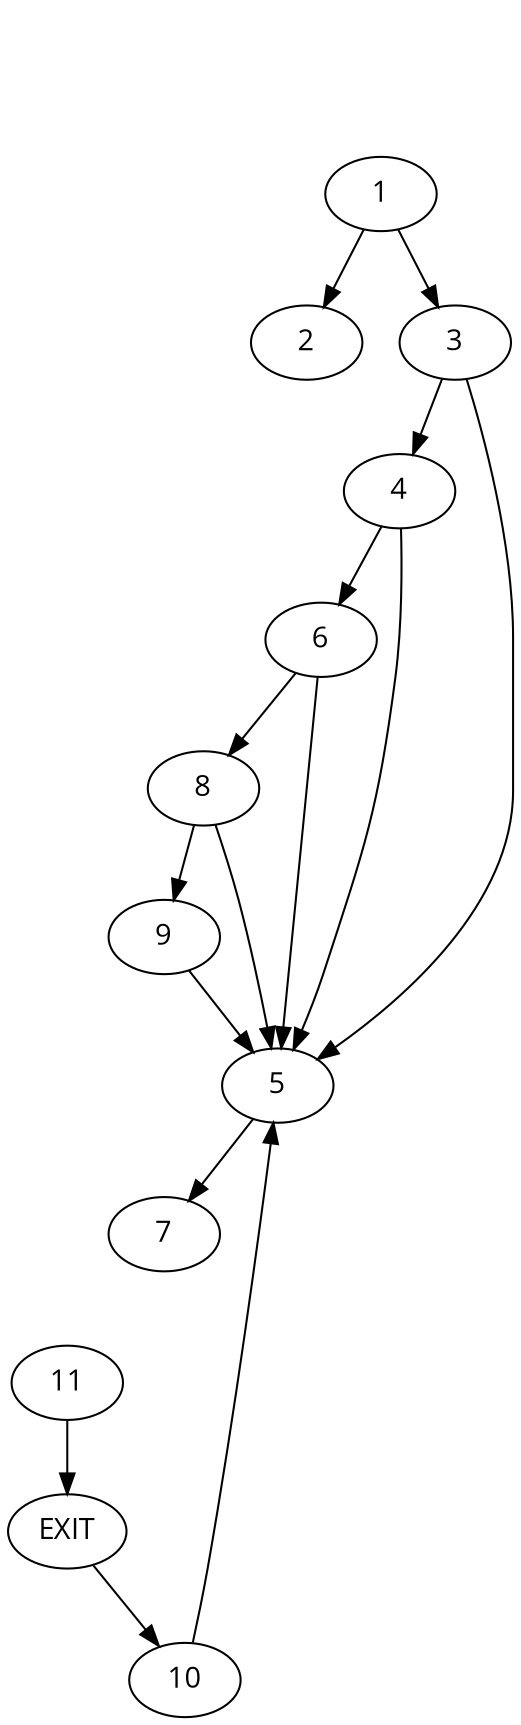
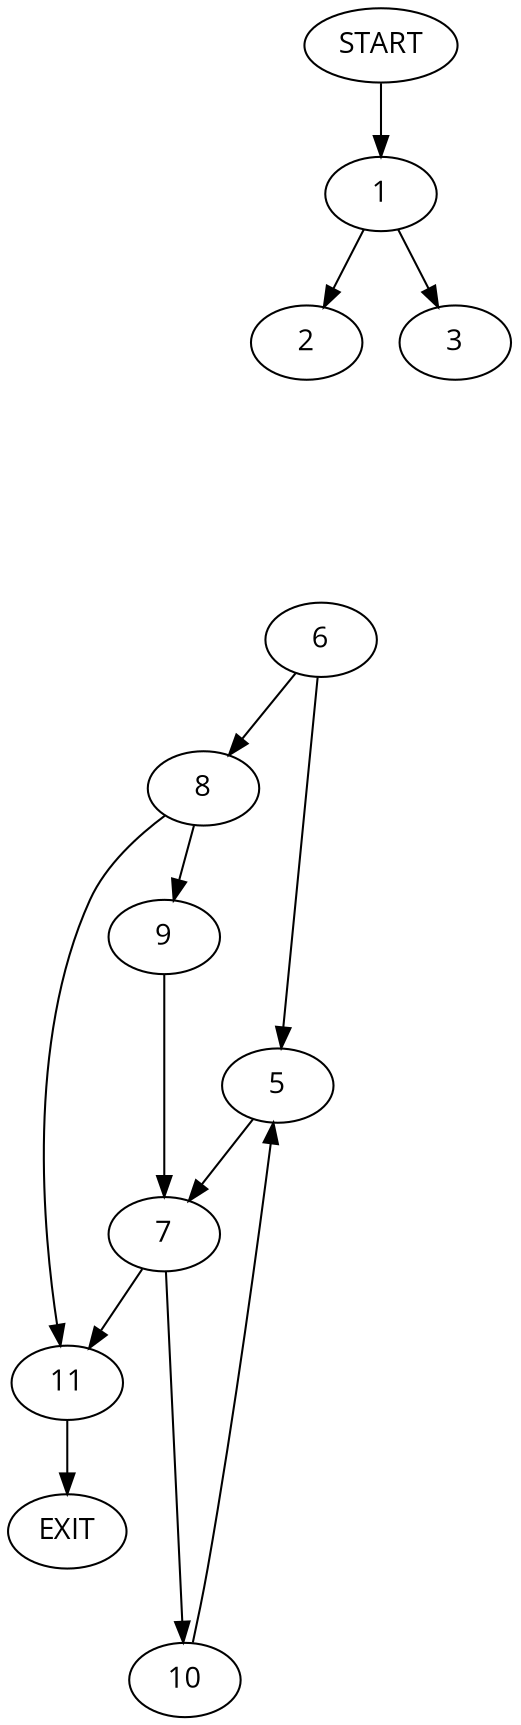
node "START": added
node "4": removed
edge "3" -> "5": removed
edge "8" -> "5": now "8" -> "11"
edge "9" -> "5": now "9" -> "7"
edge "7" -> "11": added
edge "EXIT" -> "10": now "7" -> "10"
